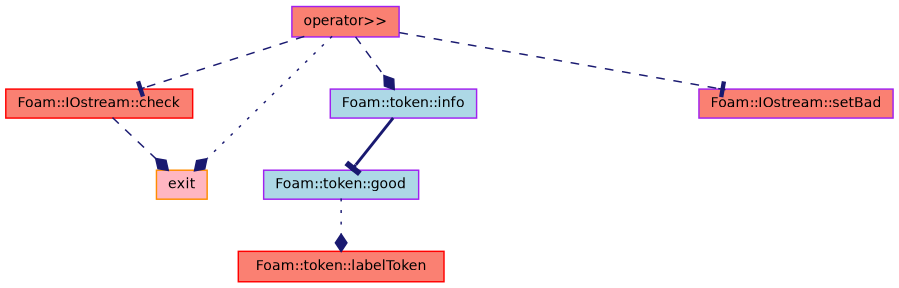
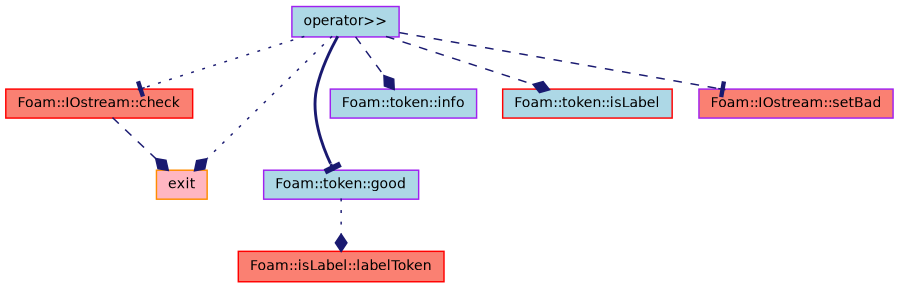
node "operator>>": fillcolor salmon -> lightblue
edge "operator>>" -> "Foam::IOstream::check": style dashed -> dotted
node "Foam::token::isLabel": added
edge "Foam::token::info" -> "Foam::token::good": now "operator>>" -> "Foam::token::good"
node "Foam::token::labelToken": label "Foam::token::labelToken" -> "Foam::isLabel::labelToken"
